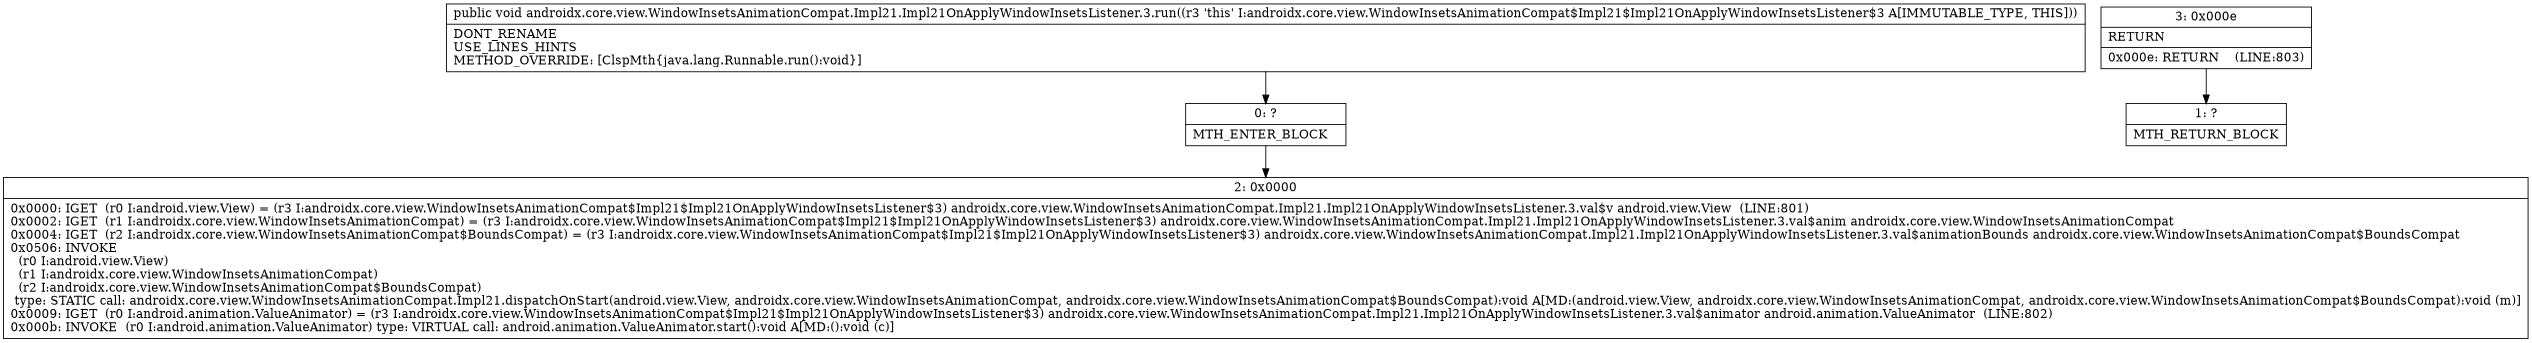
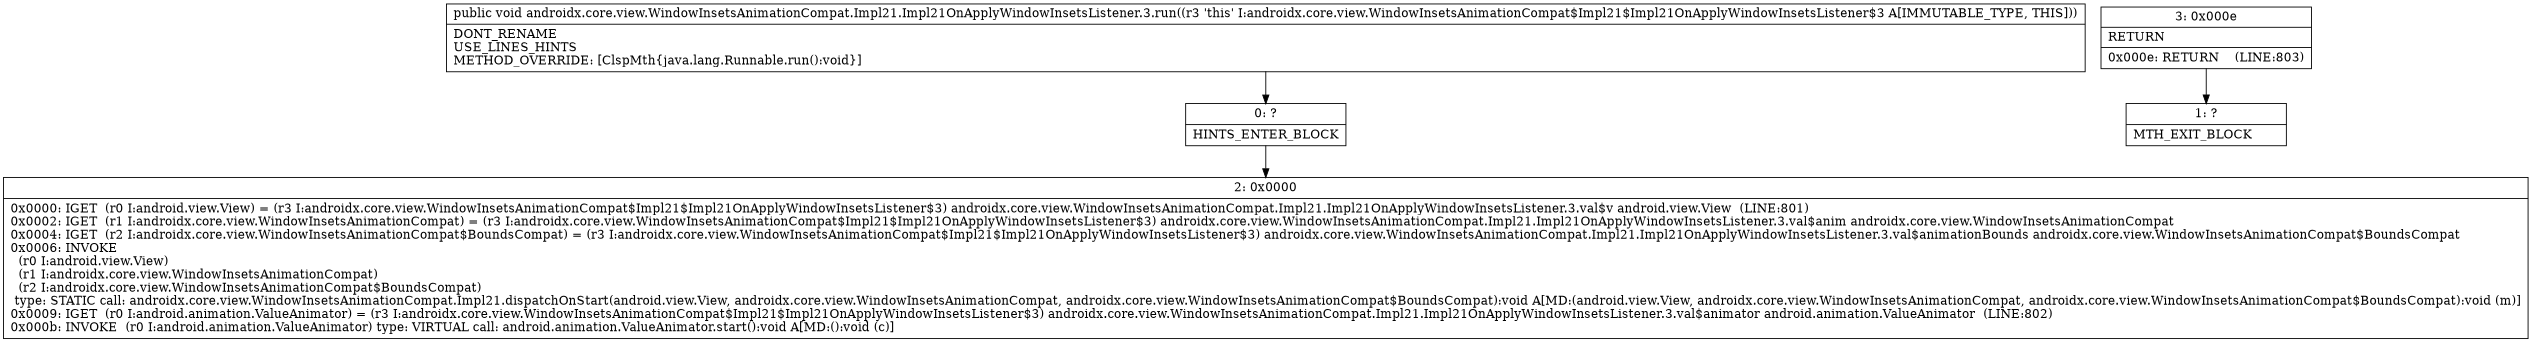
node "0: ?": text "MTH_ENTER_BLOCK" -> "HINTS_ENTER_BLOCK"
node "1: ?": text "MTH_RETURN_BLOCK" -> "MTH_EXIT_BLOCK"
node "2: 0x0000": text "0x0506: INVOKE" -> "0x0006: INVOKE"
